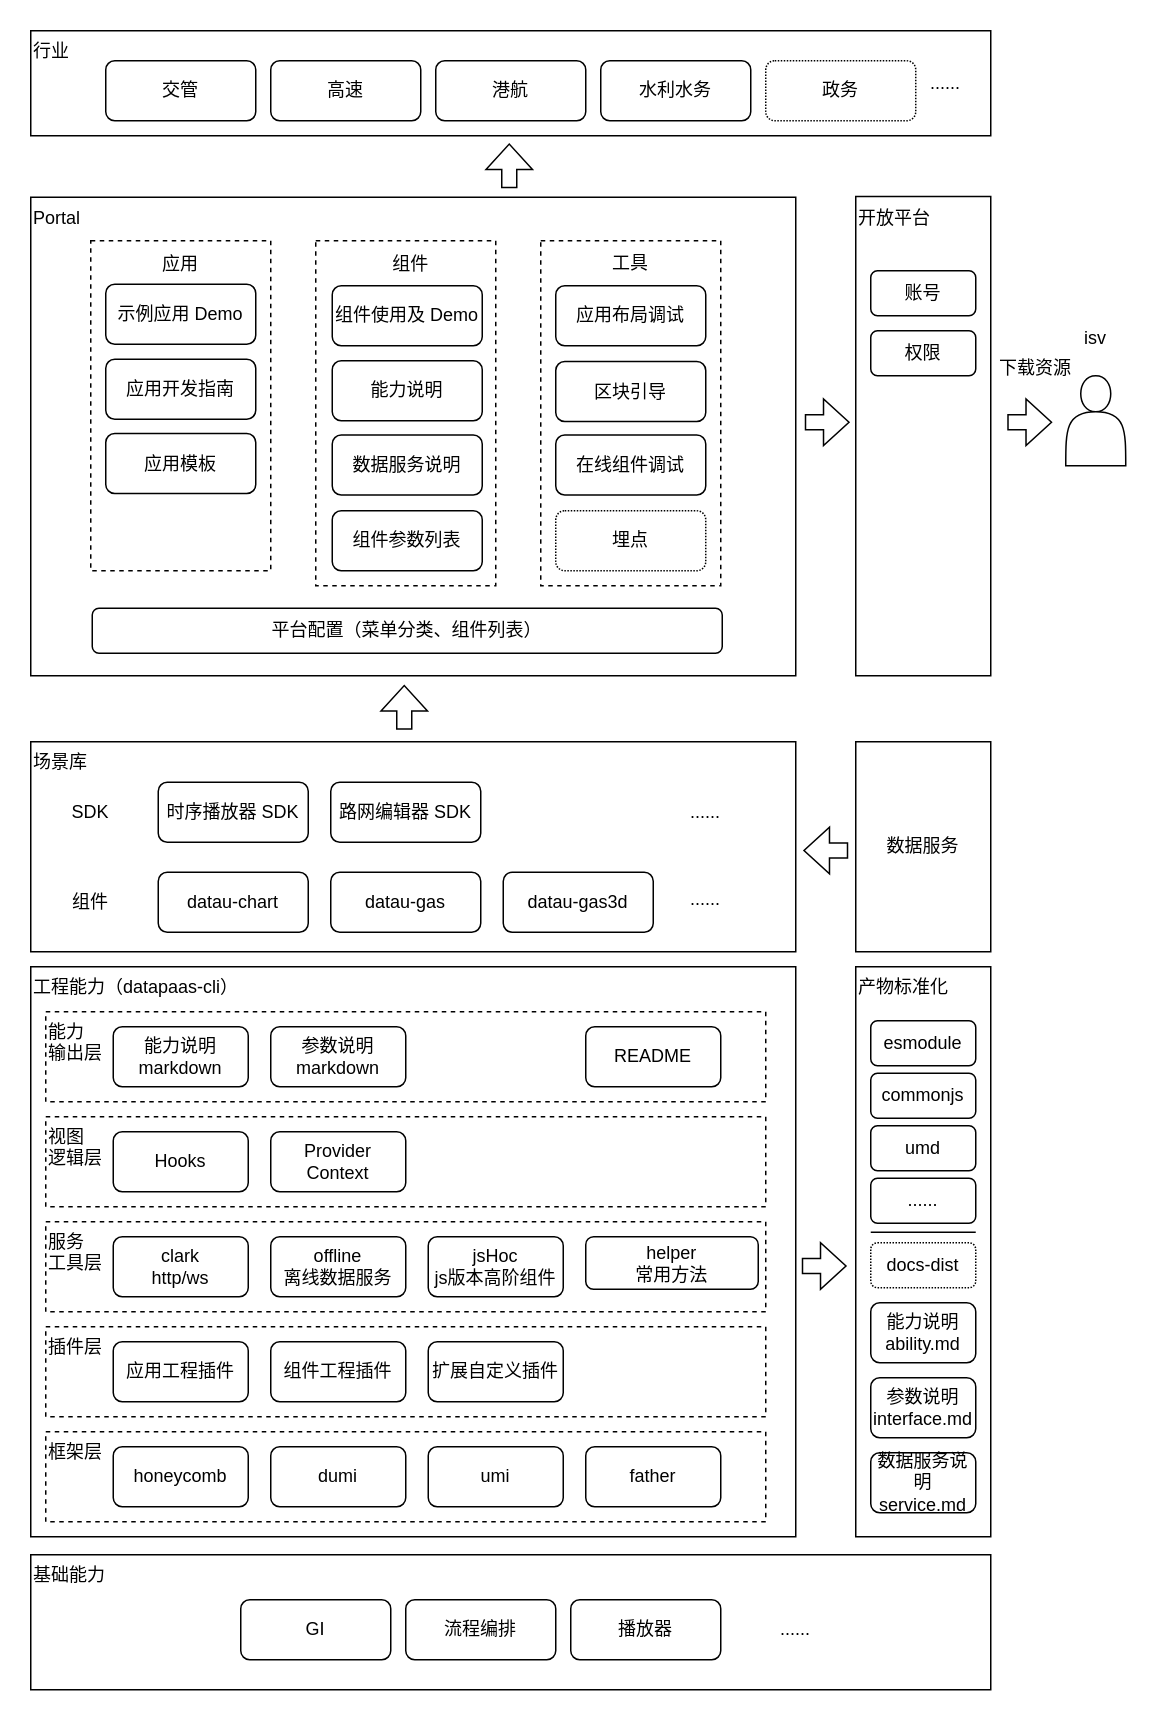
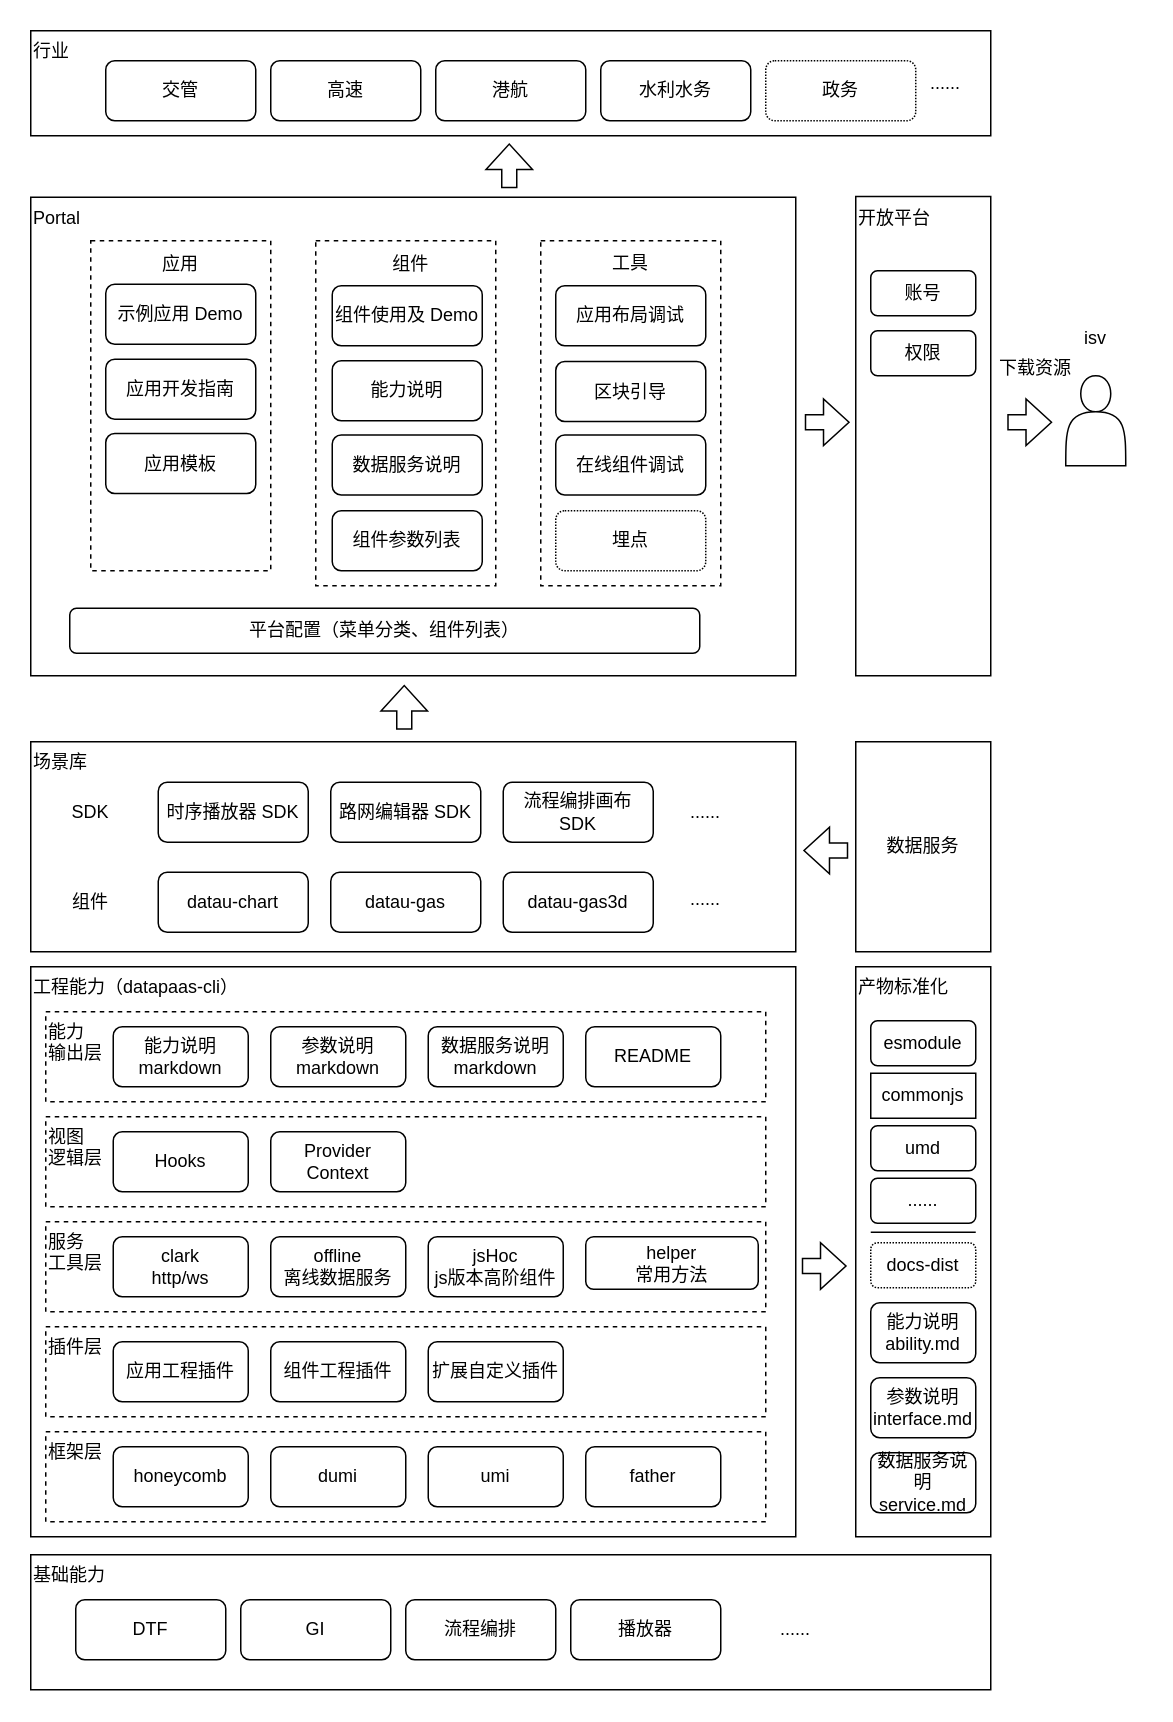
node "平台配置（菜单分类、组件列表）": moved (407, 631) -> (385, 631)
node "流程编排画布 SDK": added
node "数据服务说明 markdown": added
node "commonjs": shape rounded rectangle -> rectangle
node "DTF": added
